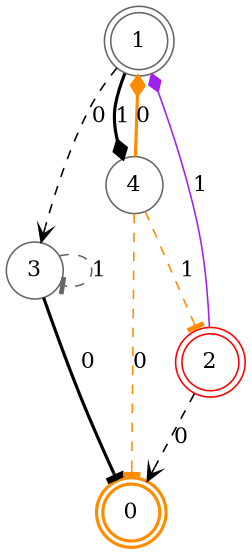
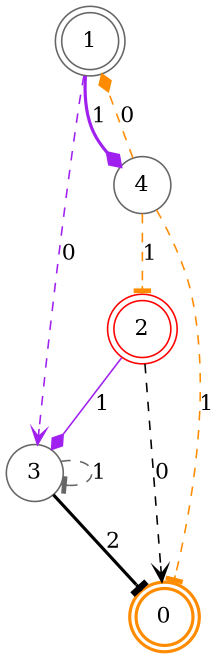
edge "1" -> "4": color black -> purple
edge "4" -> "1": style bold -> dashed
edge "1" -> "3": color black -> purple
edge "2" -> "1": now "2" -> "3"
edge "3" -> "0": label "0" -> "2"
edge "4" -> "0": label "0" -> "1"
